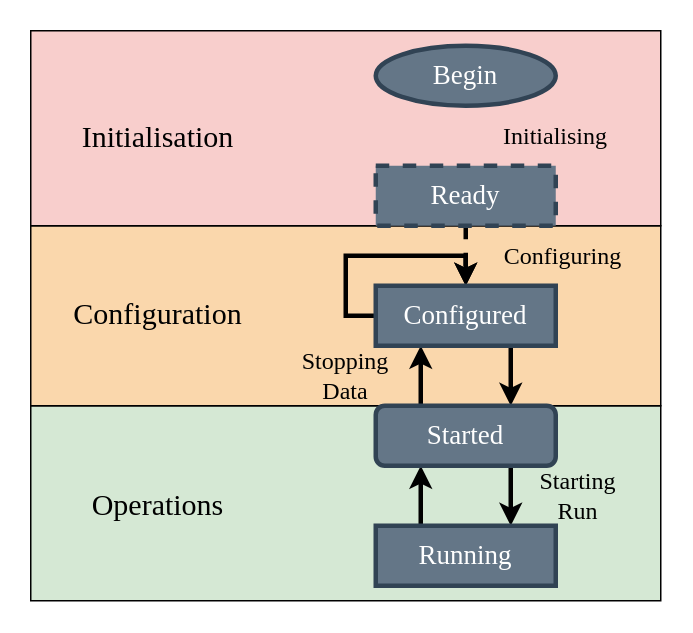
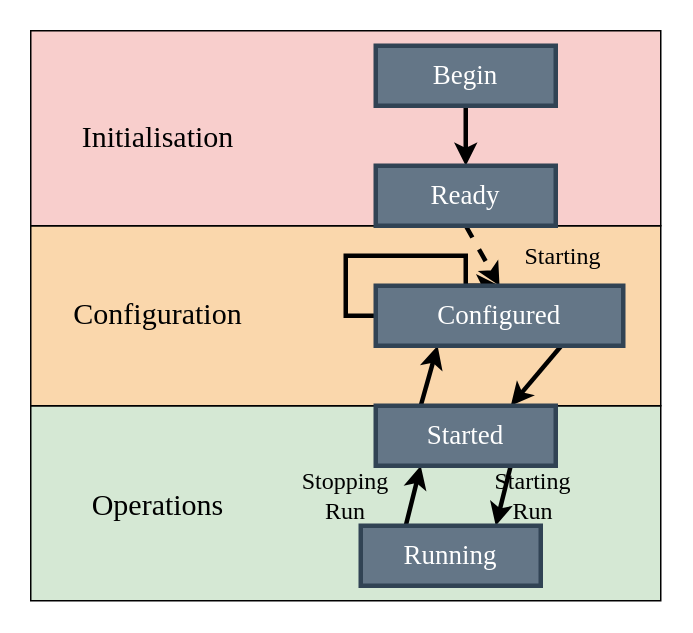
node "Begin": shape ellipse -> rectangle
edge "Begin" -> "Ready": added
node "Initialising": removed
node "Ready": style dashed -> solid
node "Configuring": label "Configuring" -> "Starting"
node "Configured": size 180x60 -> 248x60
node "Stopping Data": removed
node "Started": shape rounded rectangle -> rectangle
node "Stopping Run": added
node "Starting Run": moved (578, 496) -> (533, 496)
node "Running": moved (466, 556) -> (451, 556)
